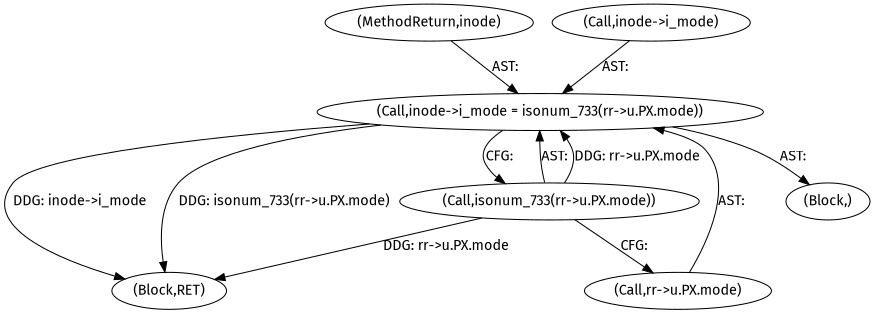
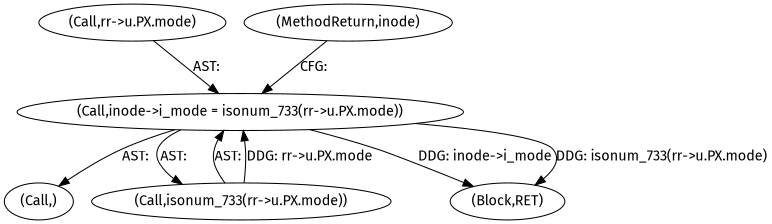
node "(Call,inode->i_mode)": removed
edge "(MethodReturn,inode)" -> "(Call,inode->i_mode = isonum_733(rr->u.PX.mode))": label "AST: " -> "CFG: "
edge "(Call,inode->i_mode = isonum_733(rr->u.PX.mode))" -> "(Call,isonum_733(rr->u.PX.mode))": label "CFG: " -> "AST: "
node "(Block,)": label "(Block,)" -> "(Call,)"
edge "(Call,isonum_733(rr->u.PX.mode))" -> "(Call,rr->u.PX.mode)": removed, label "CFG:"
edge "(Call,isonum_733(rr->u.PX.mode))" -> "(Block,RET)": removed, label "DDG: rr->u.PX.mode"
